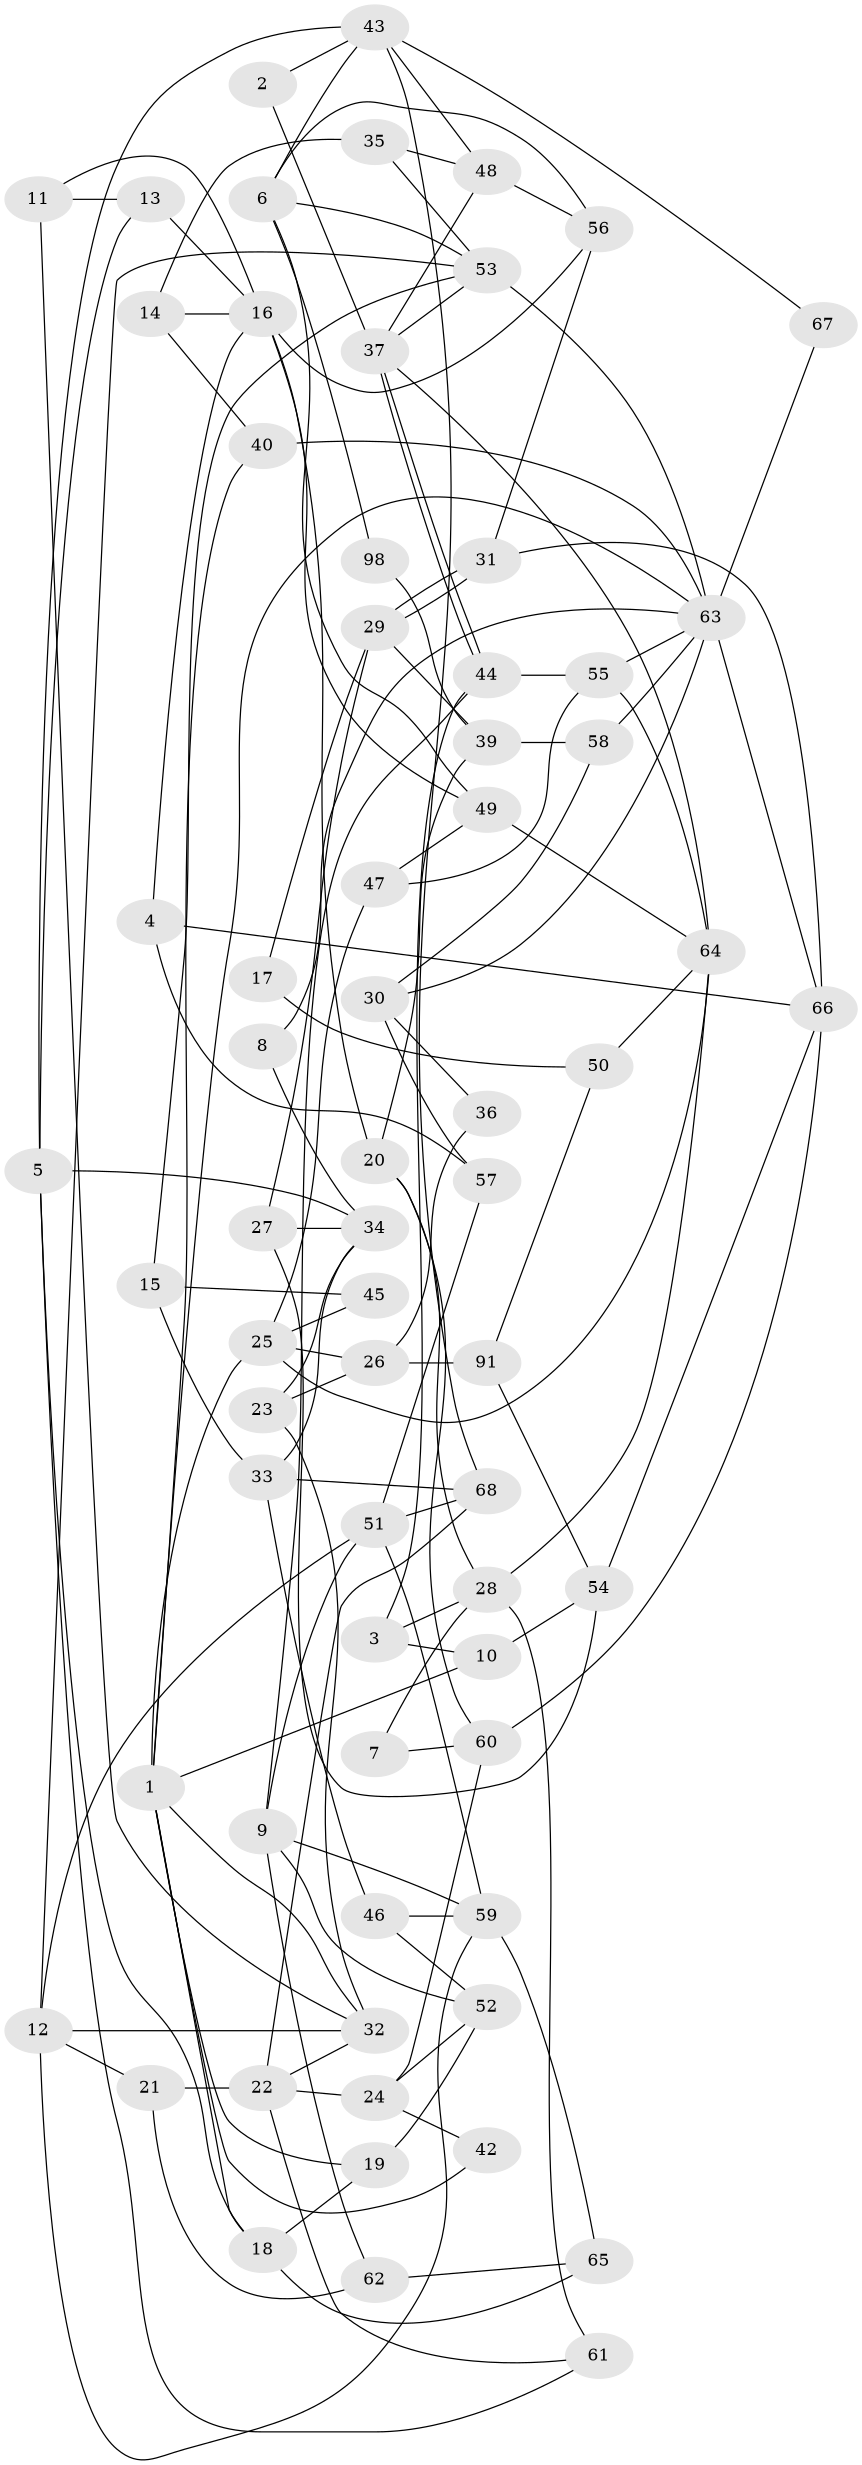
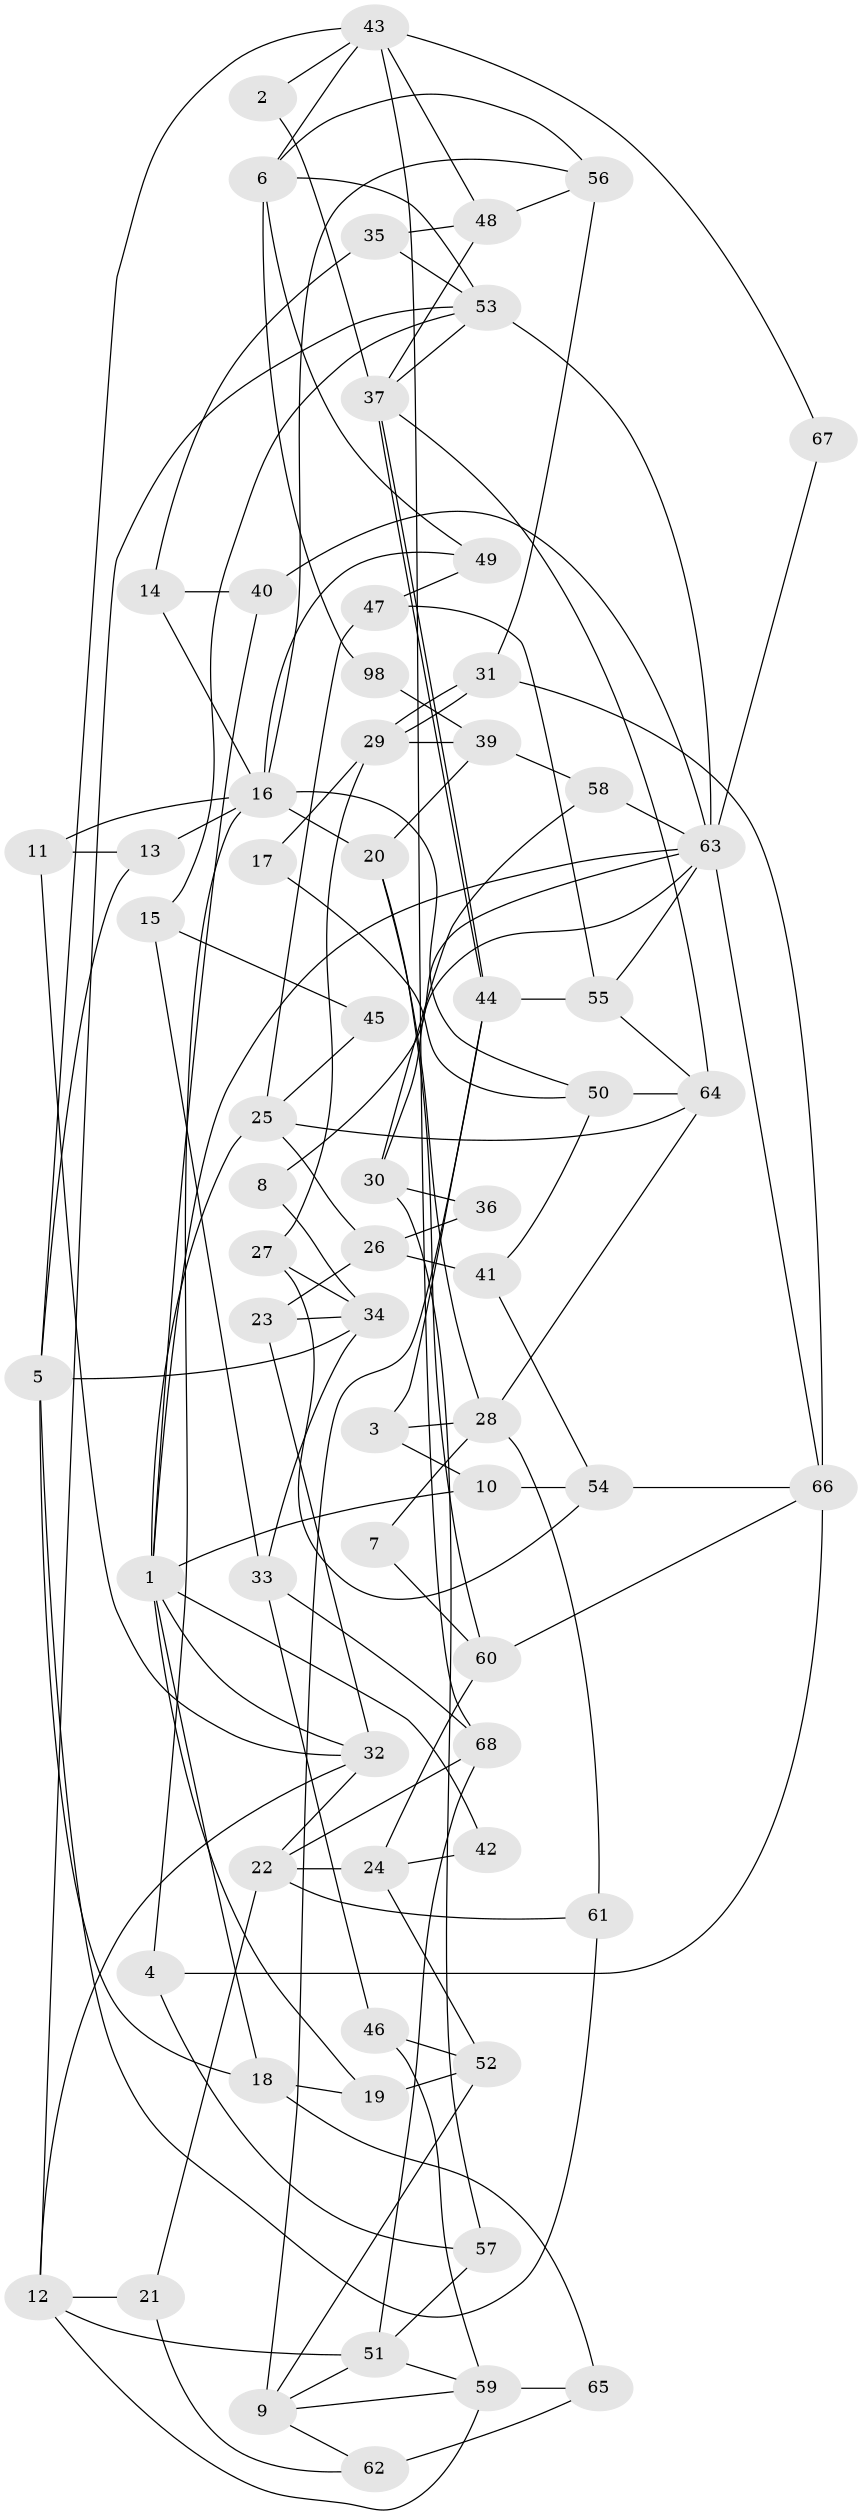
edge "49" -- "64": removed
edge "16" -- "50": added
node "91": label "91" -> "41"
